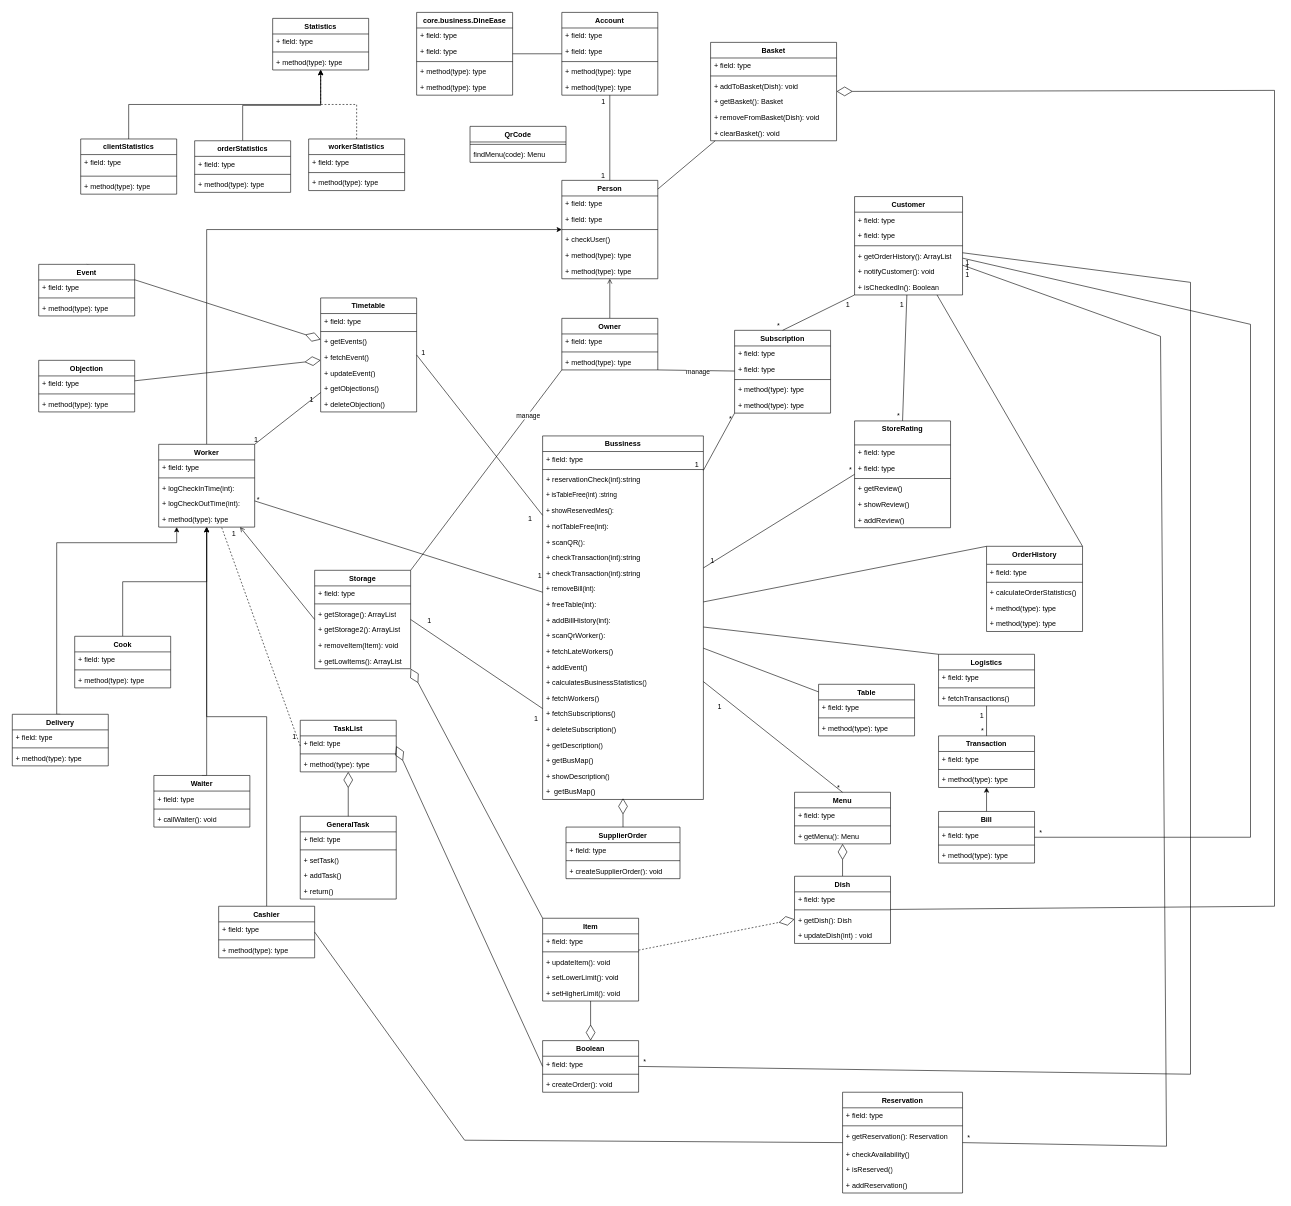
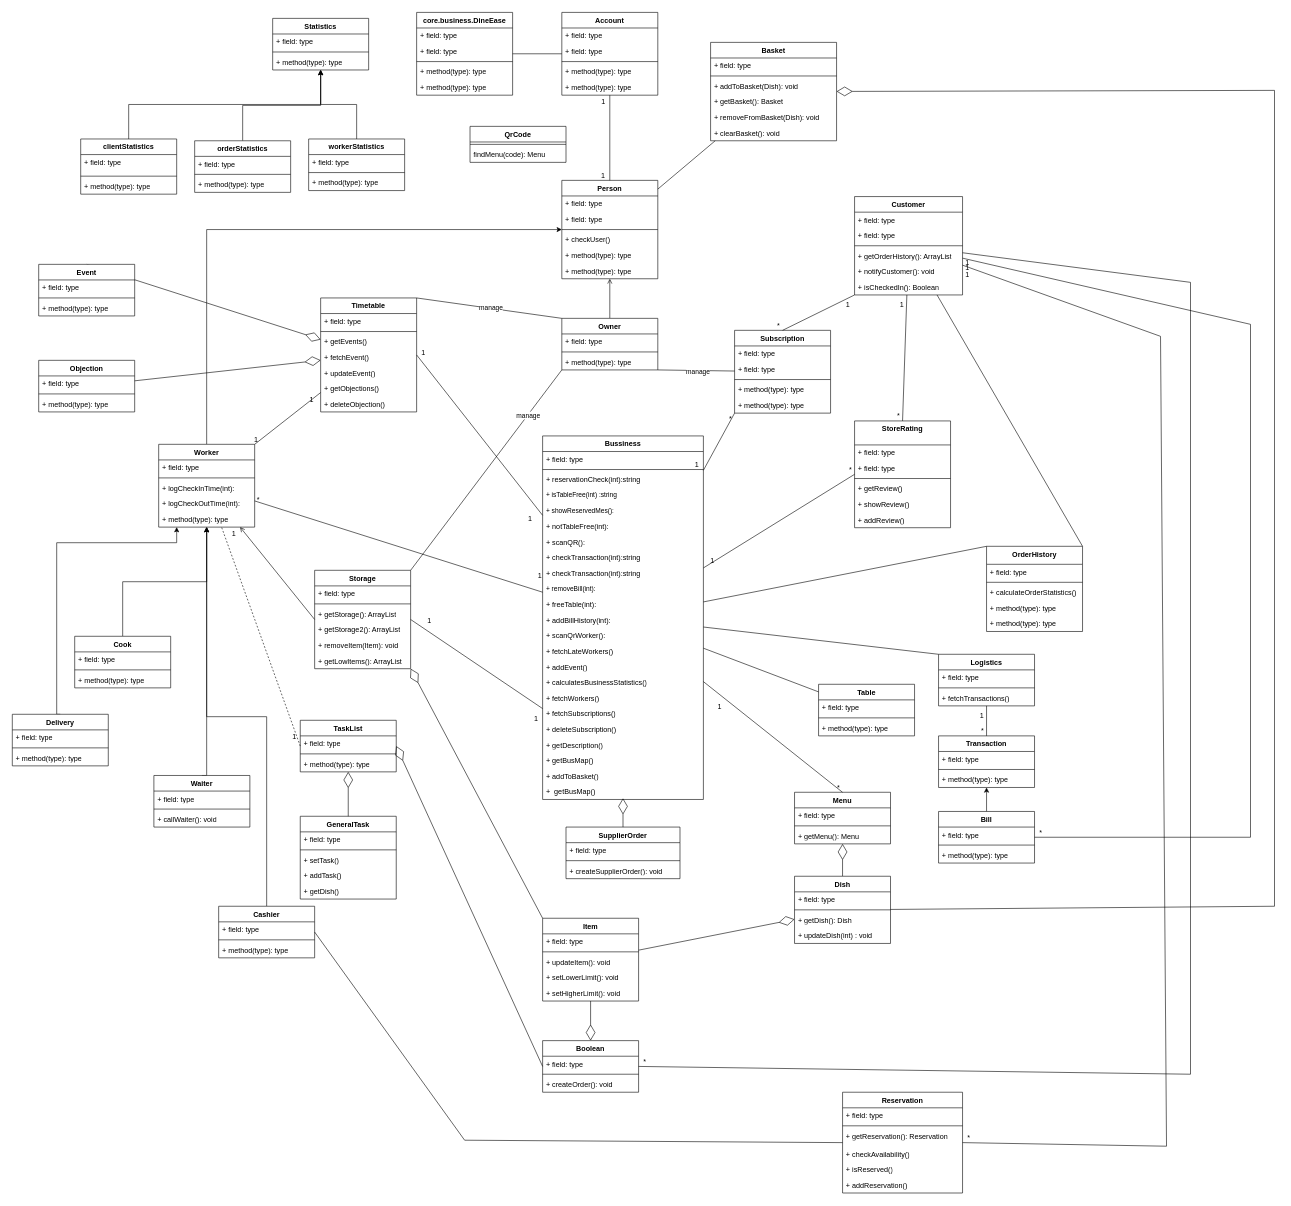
edge "workerStatistics" -> "Statistics": style dashed -> solid
edge "Owner" -- "Timetable": added, label "manage"
node "+ showDescription()": label "+ showDescription()" -> "+ addToBasket()"
node "+ return()": label "+ return()" -> "+ getDish()"
edge "Item" -> "Dish": style dashed -> solid
